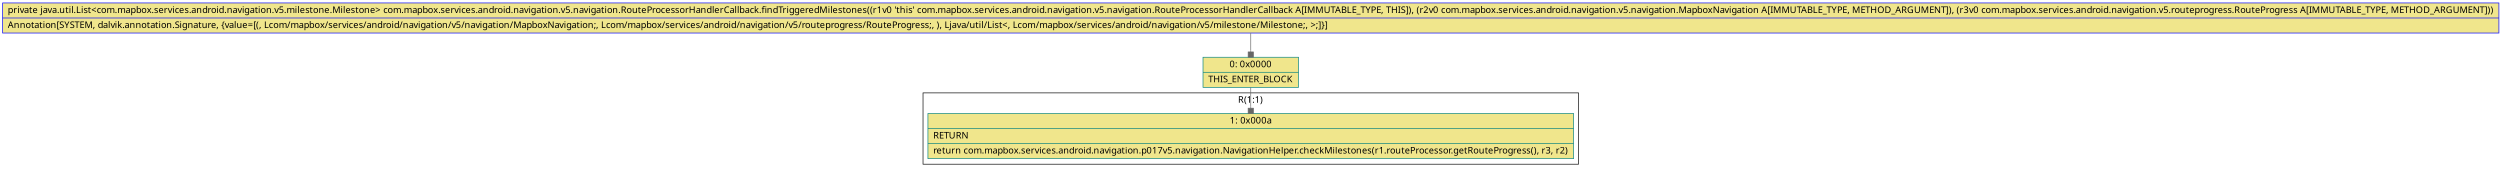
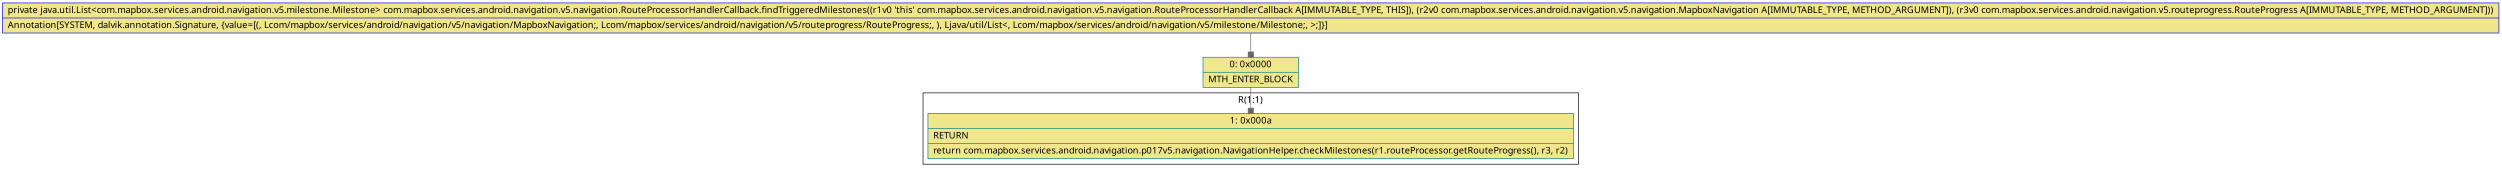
node "0: 0x0000": text "THIS_ENTER_BLOCK" -> "MTH_ENTER_BLOCK"
